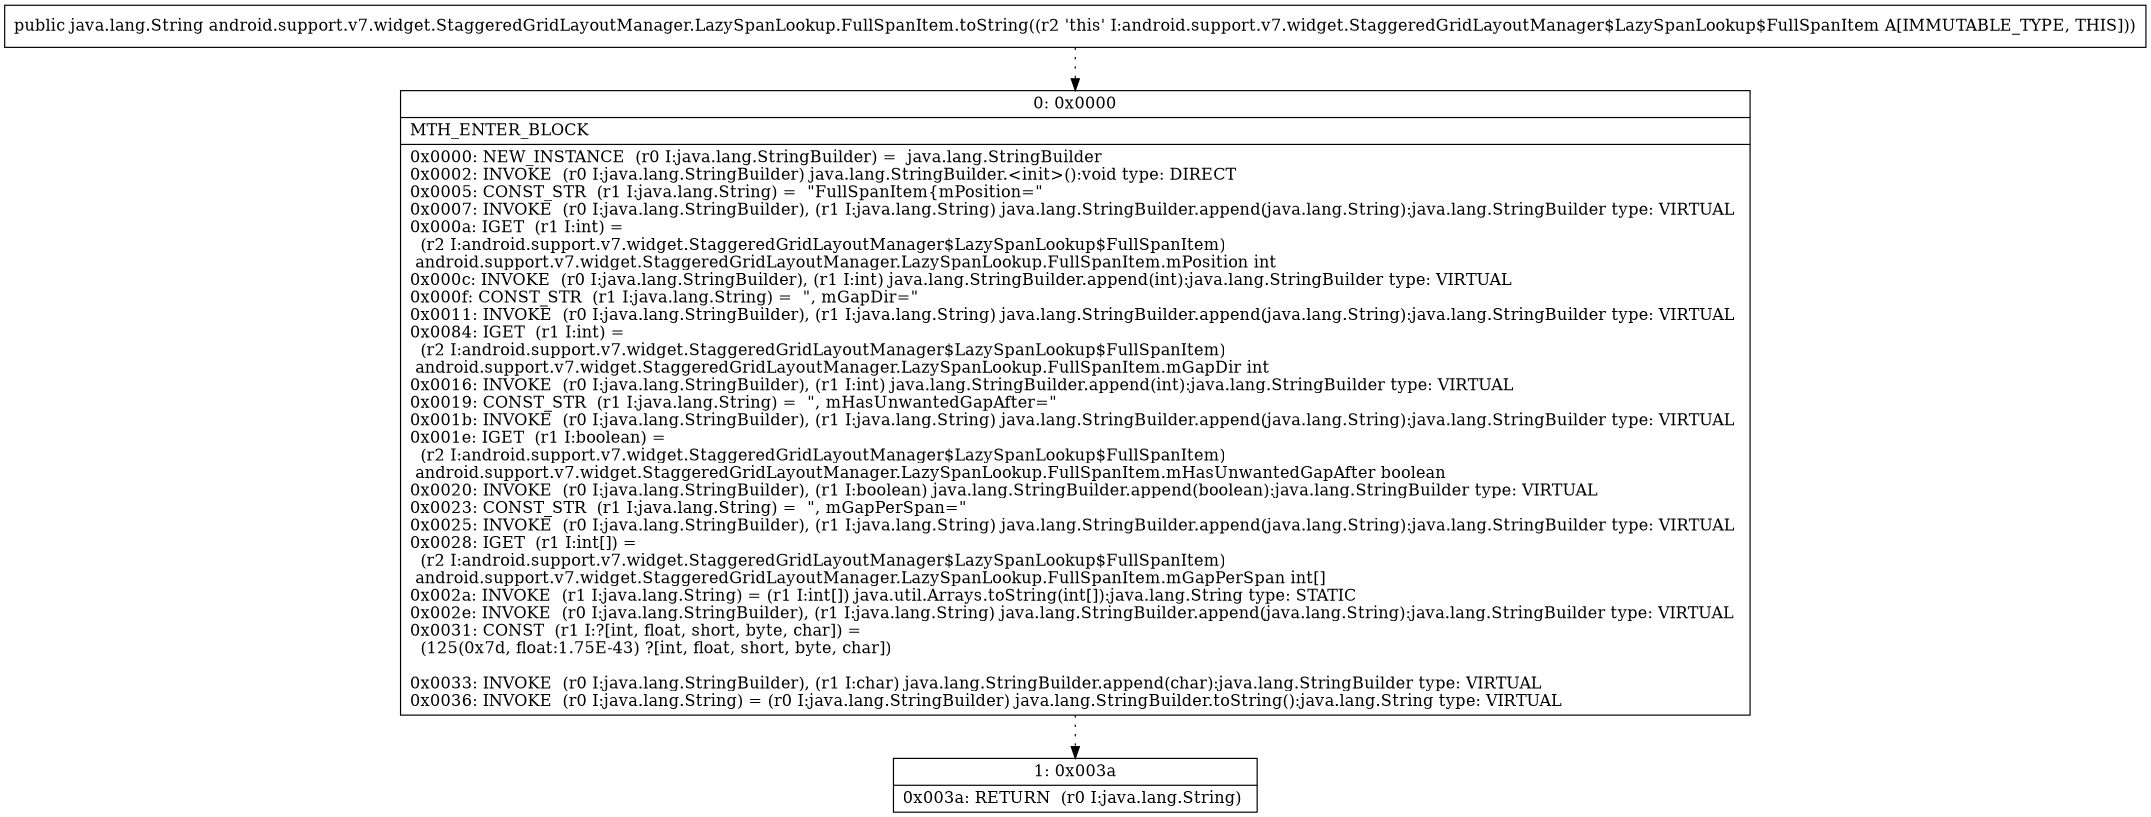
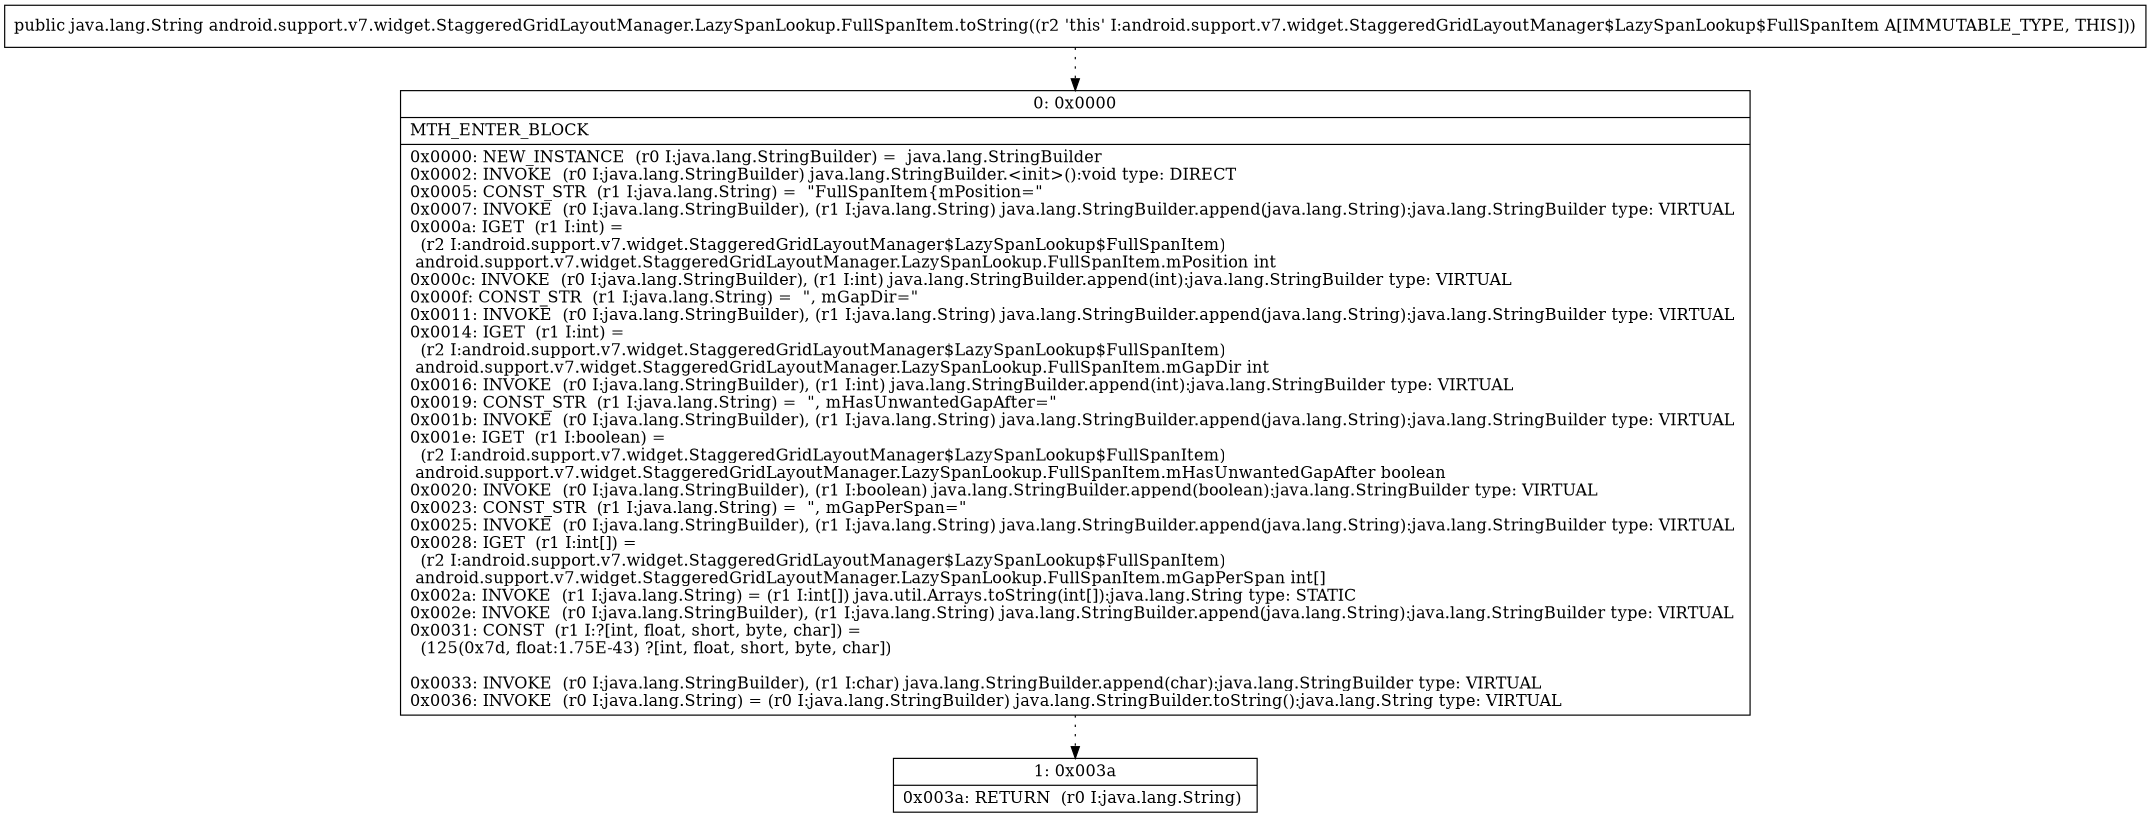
node "0: 0x0000": text "0x0084: IGET  (r1 I:int) =" -> "0x0014: IGET  (r1 I:int) ="
